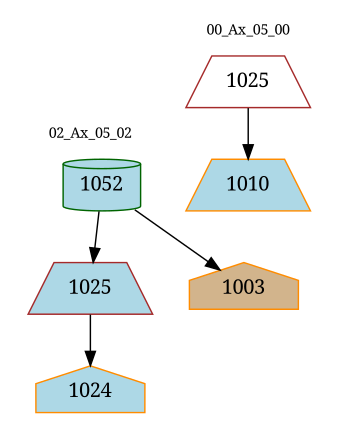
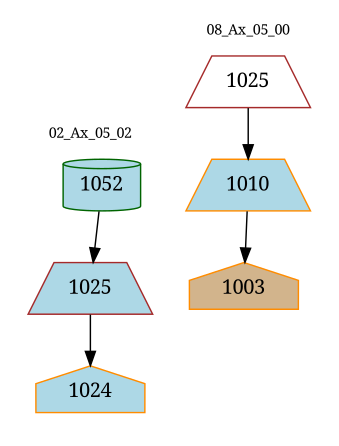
cluster "00_Ax_05_00": label "00_Ax_05_00" -> "08_Ax_05_00"
edge "1052" -> "1003": now "1010" -> "1003"
